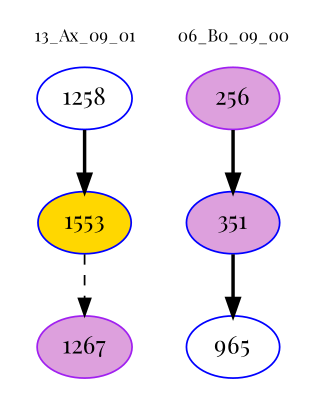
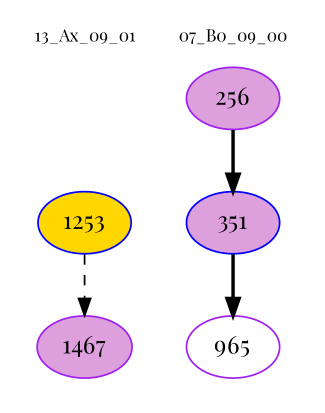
cluster "06_B0_09_00": label "06_B0_09_00" -> "07_B0_09_00"
node "1258": removed
node "1553": label "1553" -> "1253"
node "1267": label "1267" -> "1467"
node "965": color blue -> purple
